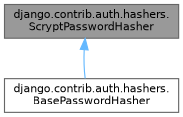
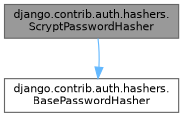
edge "django.contrib.auth.hashers. BasePasswordHasher" -> "django.contrib.auth.hashers. ScryptPasswordHasher": reversed
